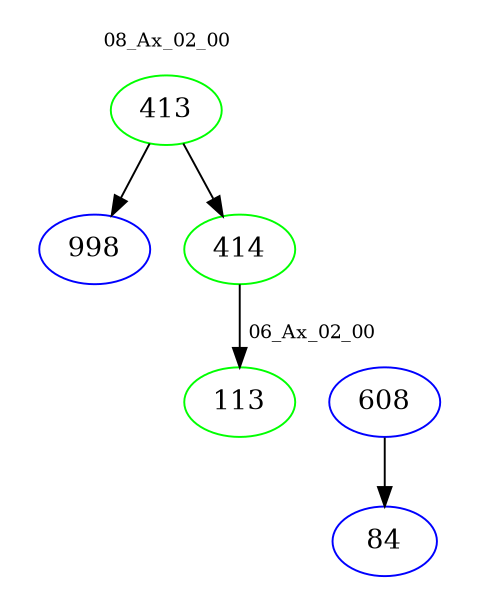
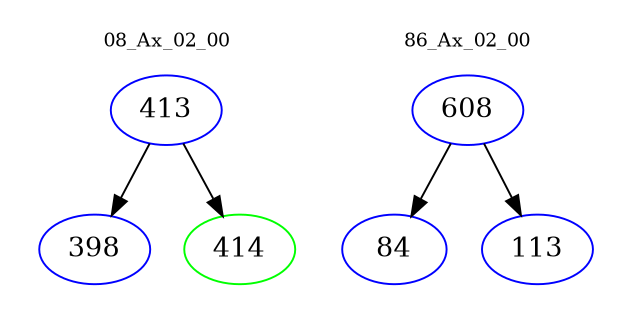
node "413": color green -> blue
node "998": label "998" -> "398"
edge "414" -> "113": now "608" -> "113"
cluster "06_Ax_02_00": label "06_Ax_02_00" -> "86_Ax_02_00"
node "113": color green -> blue
